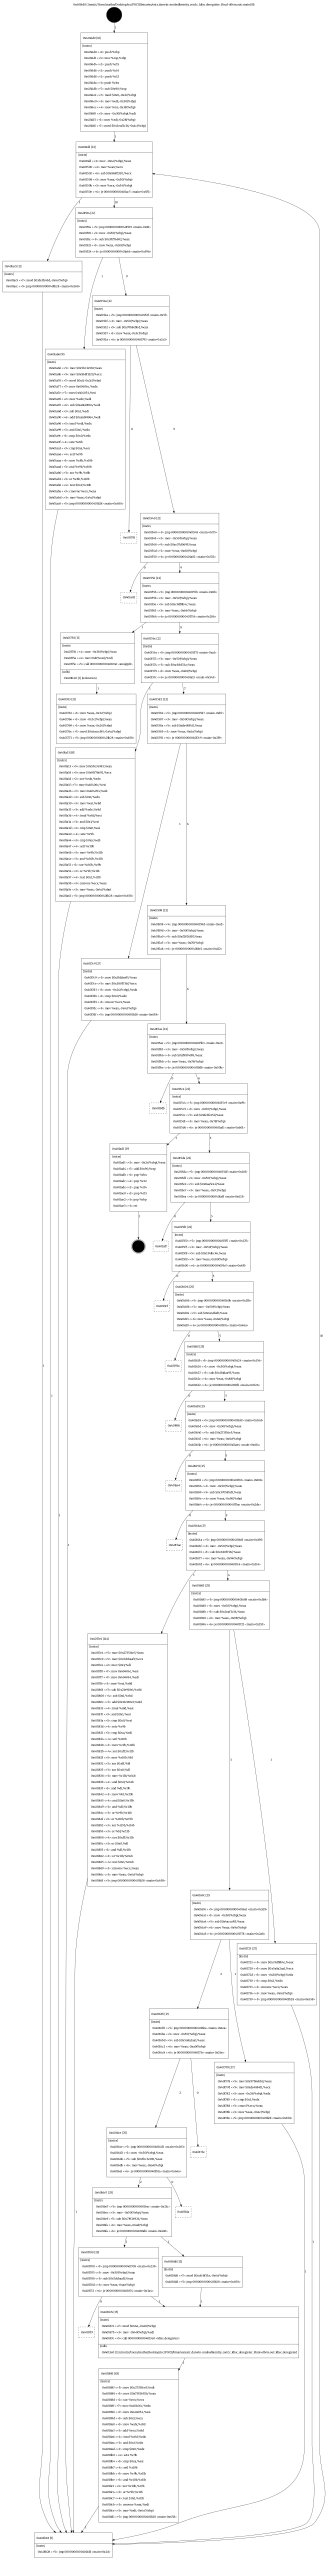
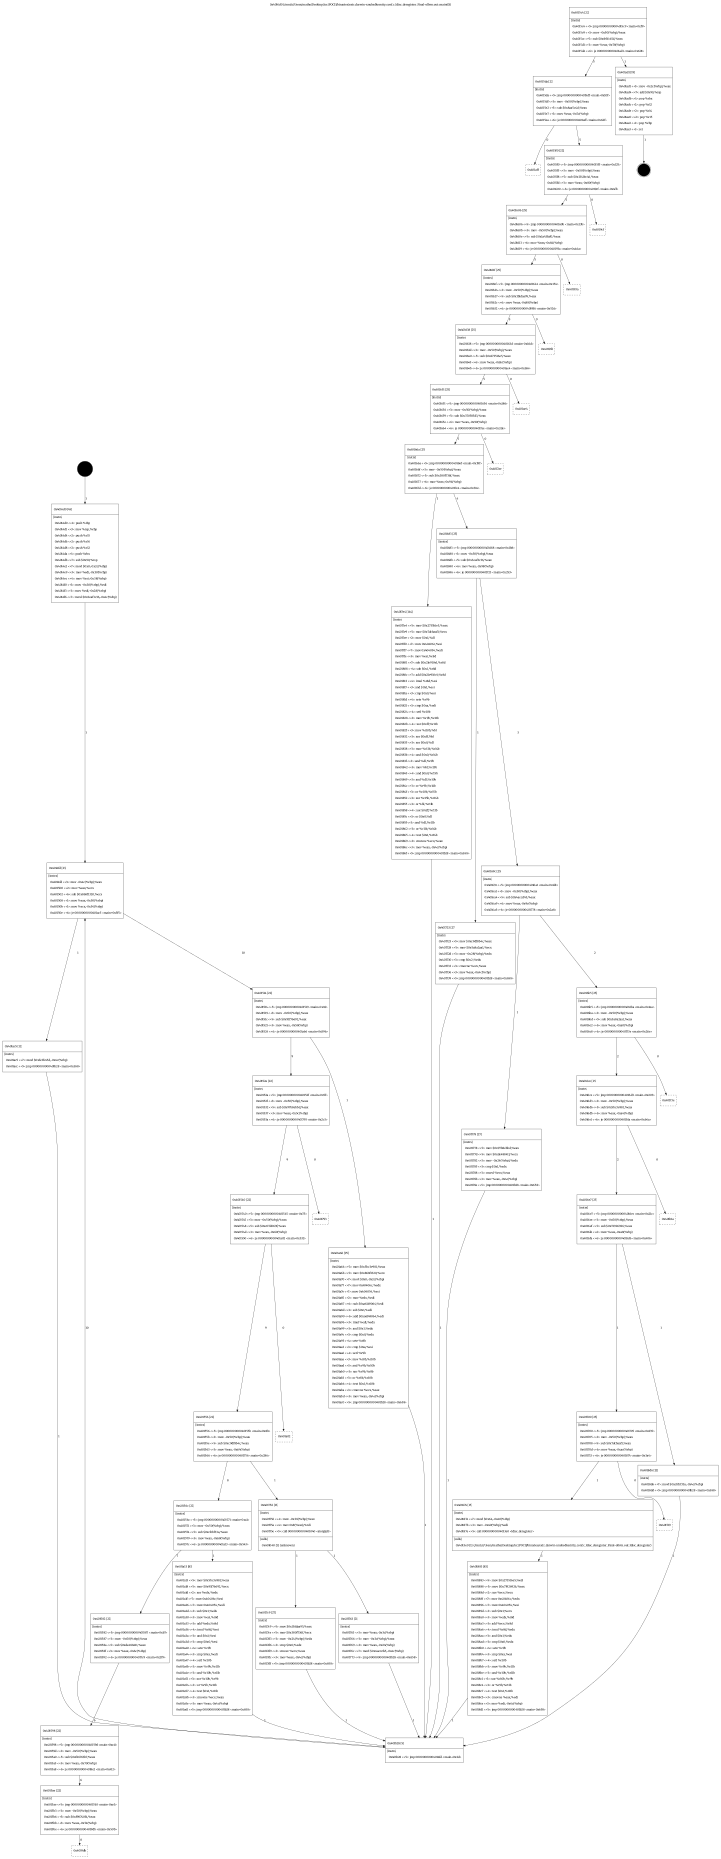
edge "0x401582 [22]" -> "0x4017c9 [27]": now "0x401756 [13]" -> "0x4017c9 [27]"
edge "0x4015ae [22]" -> "0x4015c4 [22]": removed, label "6"
edge "0x401763 [21]" -> "0x401b28 [5]": added, label "1"
edge "0x4018d6 [12]" -> "0x401874 [15]": now "0x4018d6 [12]" -> "0x401b28 [5]"
